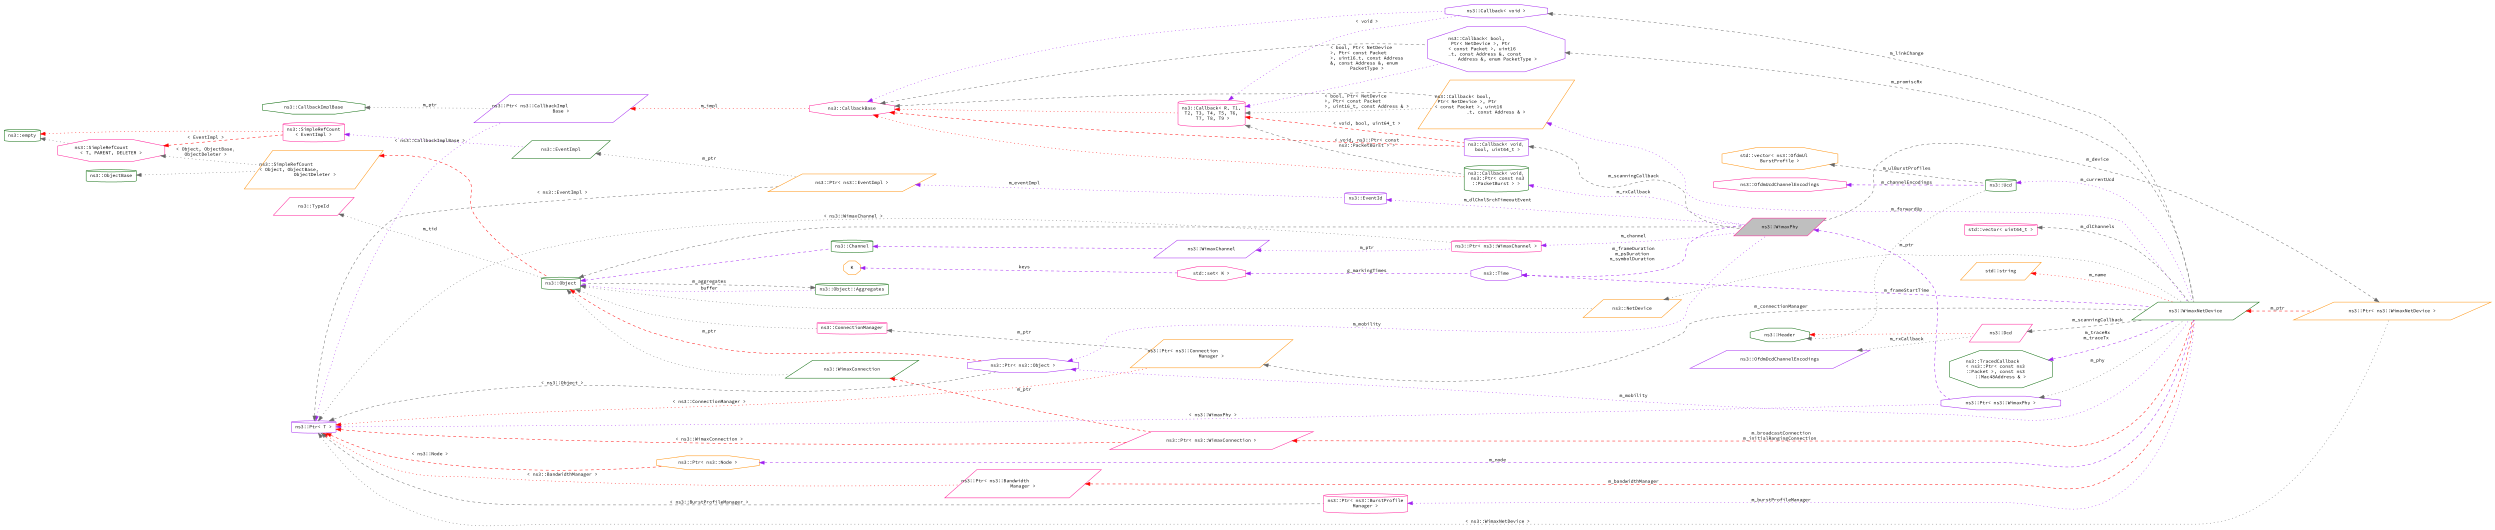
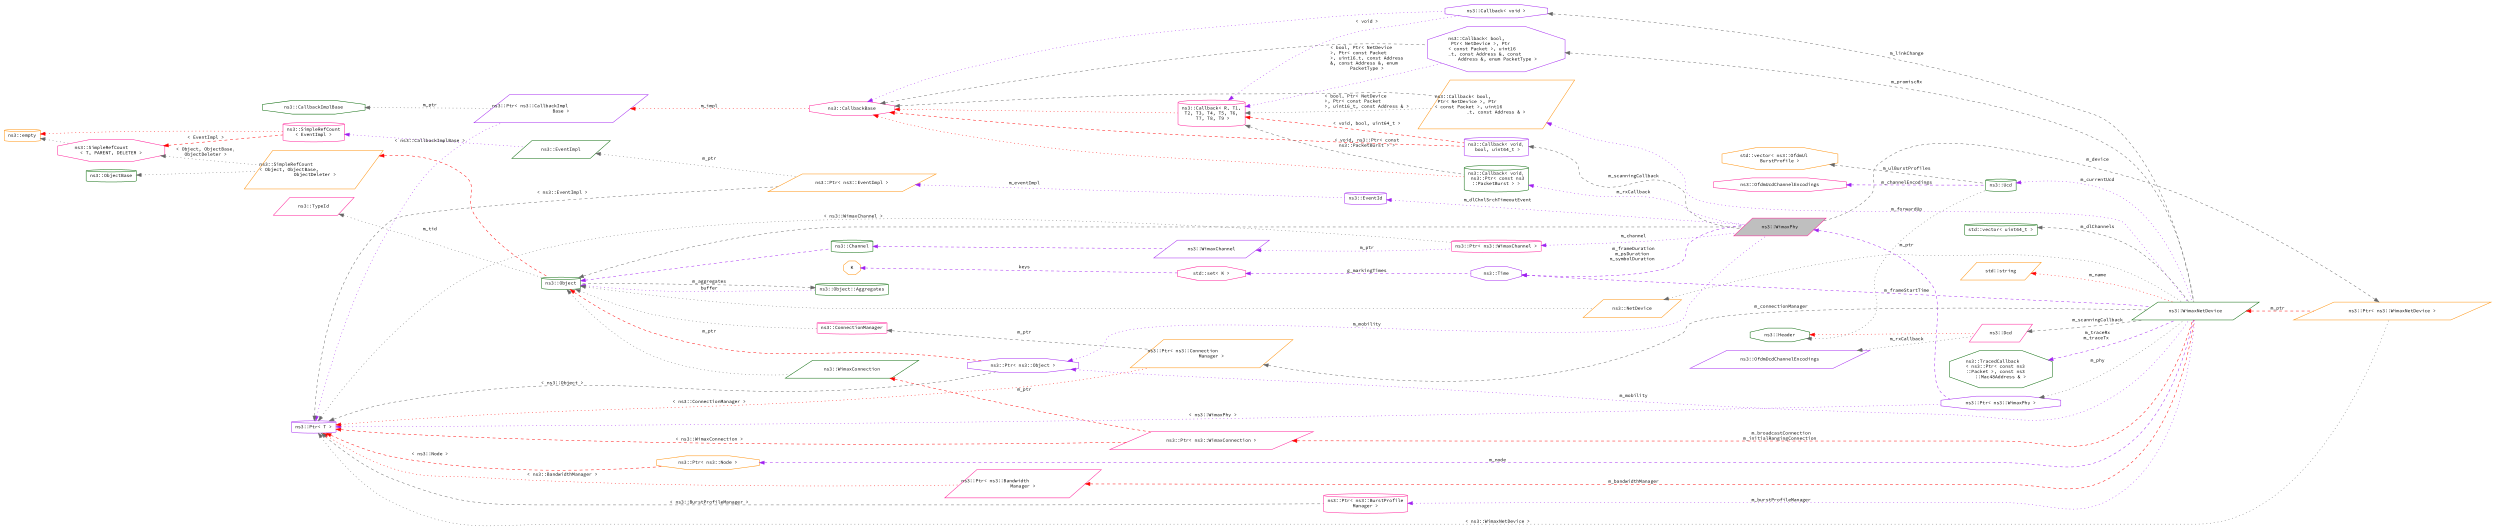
node "ns3::empty": color darkgreen -> darkorange
node "std::vector< uint64_t >": color deeppink -> darkgreen
